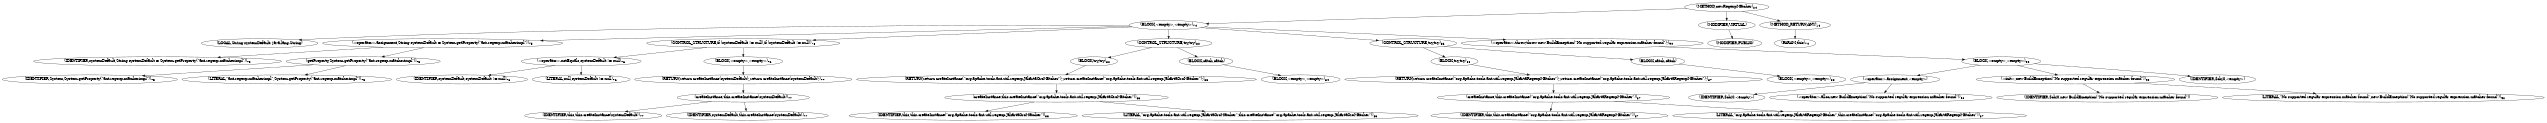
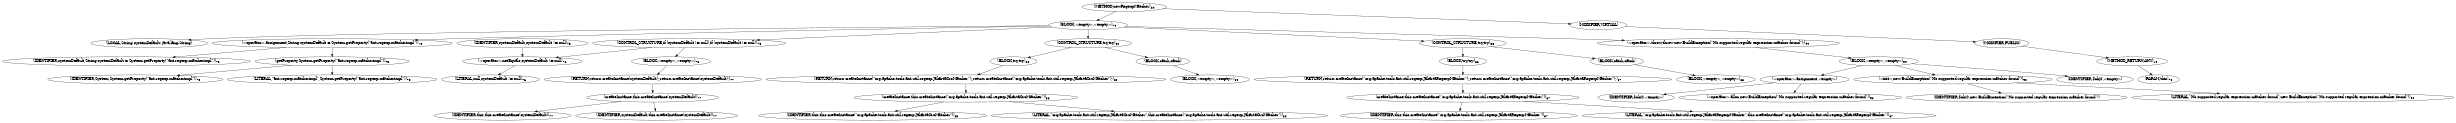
edge "(METHOD,newRegexpMatcher)" -> "(METHOD_RETURN,ANY)": now "(MODIFIER,PUBLIC)" -> "(METHOD_RETURN,ANY)"
edge "(<operator>.notEquals,systemDefault != null)" -> "(IDENTIFIER,systemDefault,systemDefault != null)": reversed
